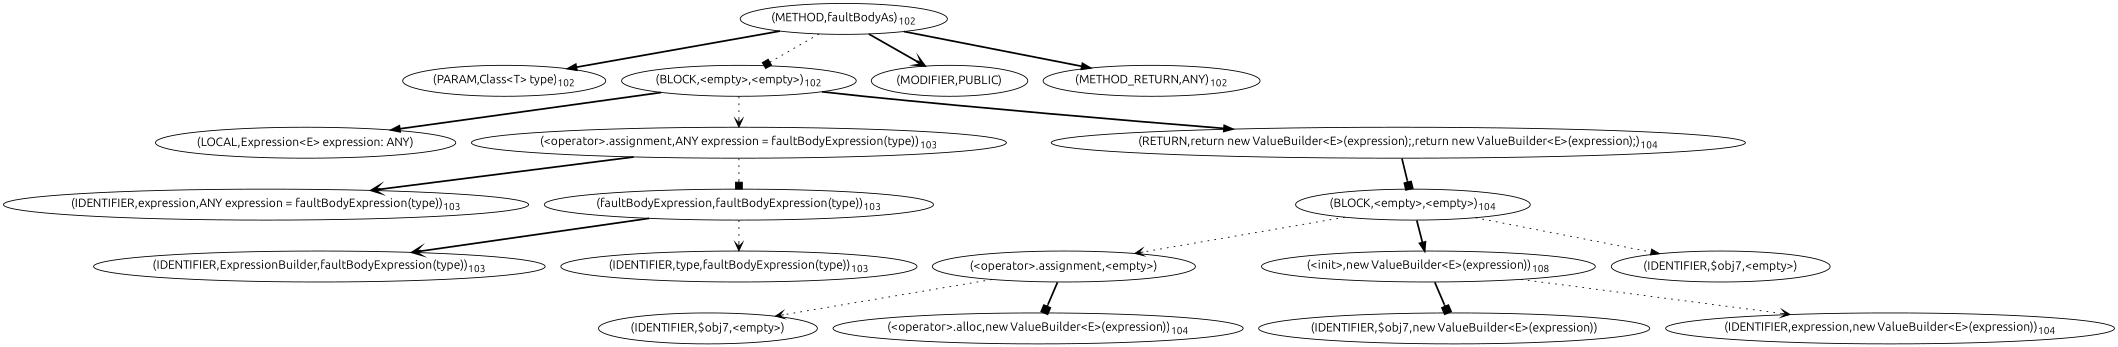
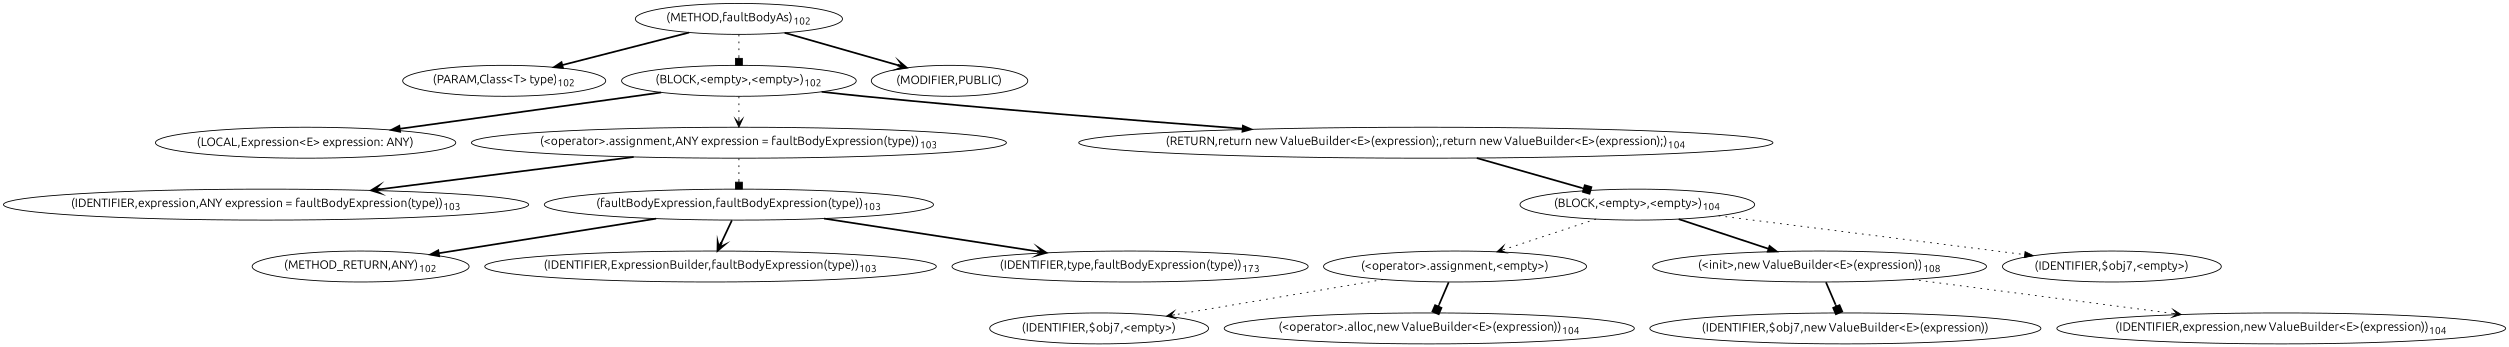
edge "(METHOD,faultBodyAs)" -> "(METHOD_RETURN,ANY)": now "(faultBodyExpression,faultBodyExpression(type))" -> "(METHOD_RETURN,ANY)"
edge "(faultBodyExpression,faultBodyExpression(type))" -> "(IDENTIFIER,type,faultBodyExpression(type))": style dotted -> bold
node "(IDENTIFIER,type,faultBodyExpression(type))": text "103" -> "173"
